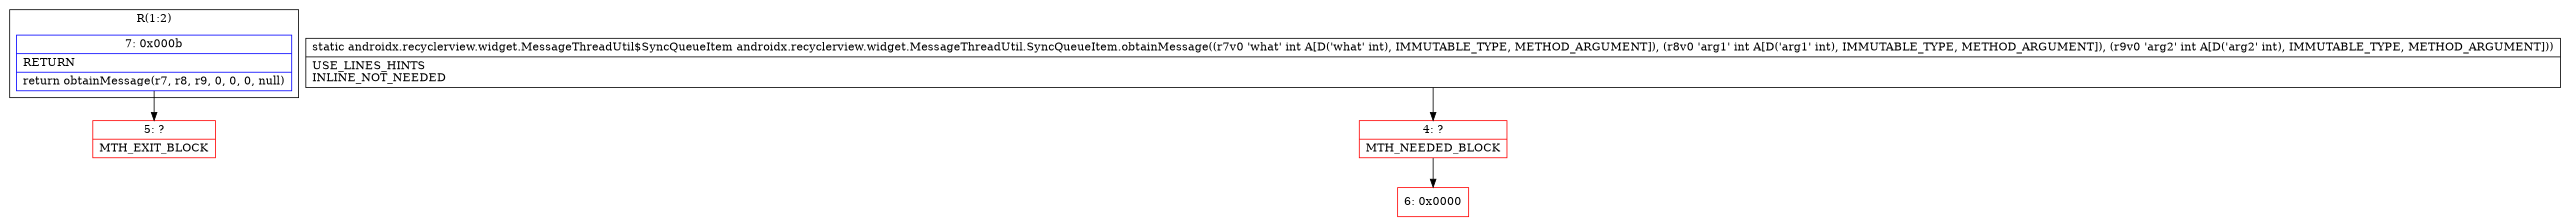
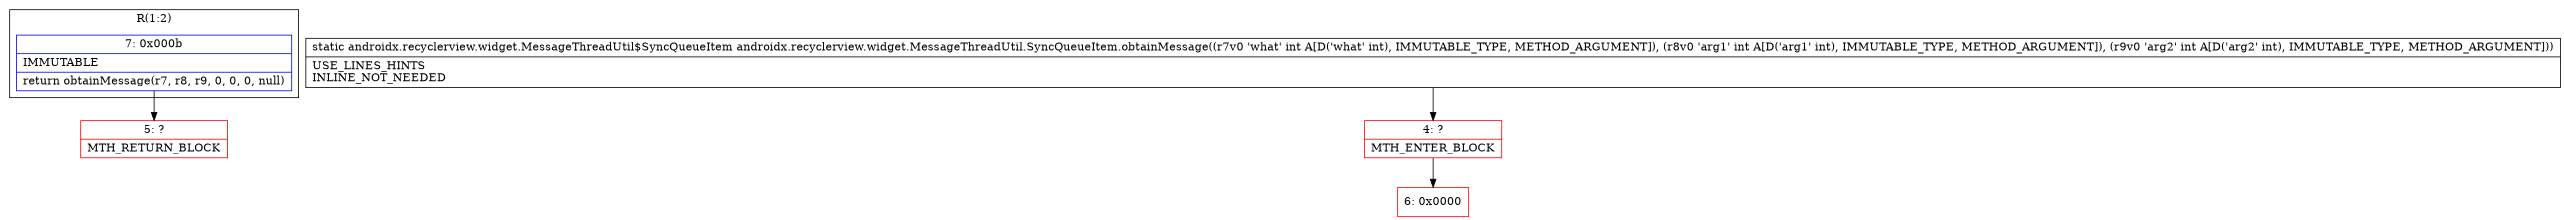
node "7: 0x000b": text "RETURN" -> "IMMUTABLE"
node "5: ?": text "MTH_EXIT_BLOCK" -> "MTH_RETURN_BLOCK"
node "4: ?": text "MTH_NEEDED_BLOCK" -> "MTH_ENTER_BLOCK"
